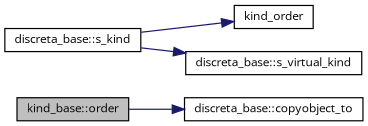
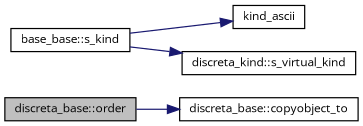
node "kind_order": label "kind_order" -> "kind_ascii"
node "discreta_base::s_kind": label "discreta_base::s_kind" -> "base_base::s_kind"
node "discreta_base::s_virtual_kind": label "discreta_base::s_virtual_kind" -> "discreta_kind::s_virtual_kind"
node "kind_base::order": label "kind_base::order" -> "discreta_base::order"
